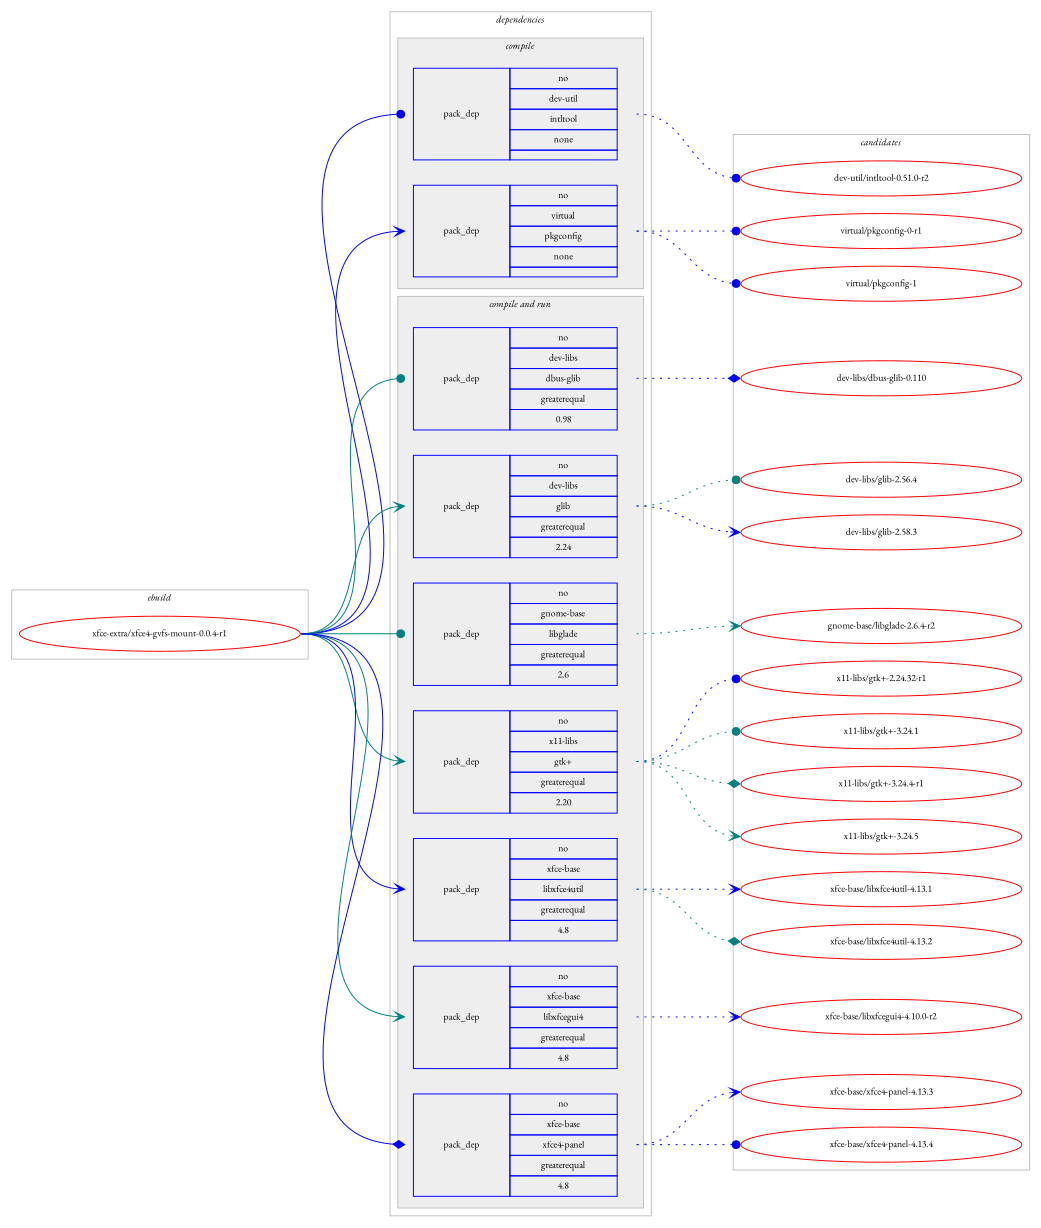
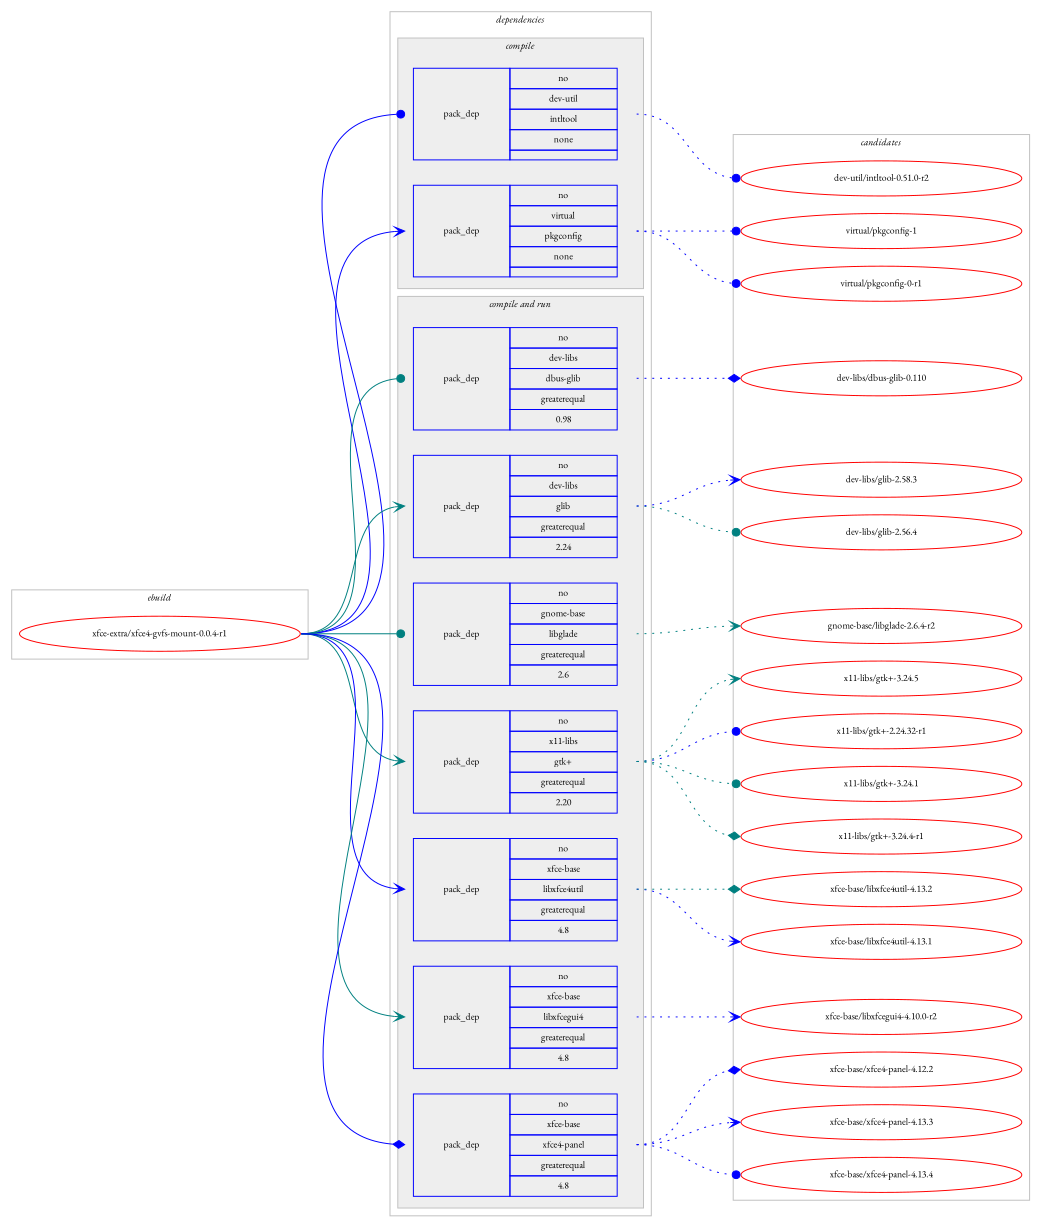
node "xfce-base/xfce4-panel-4.12.2": added
